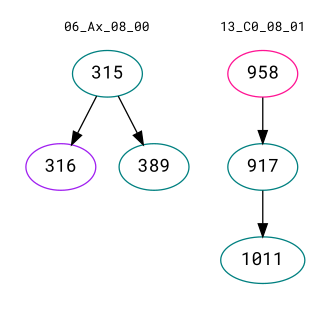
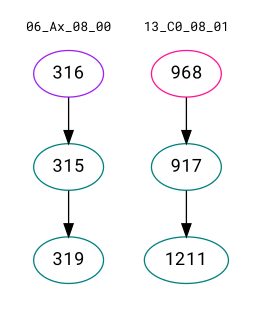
node "958": label "958" -> "968"
edge "315" -> "316": reversed
node "389": label "389" -> "319"
node "1011": label "1011" -> "1211"
